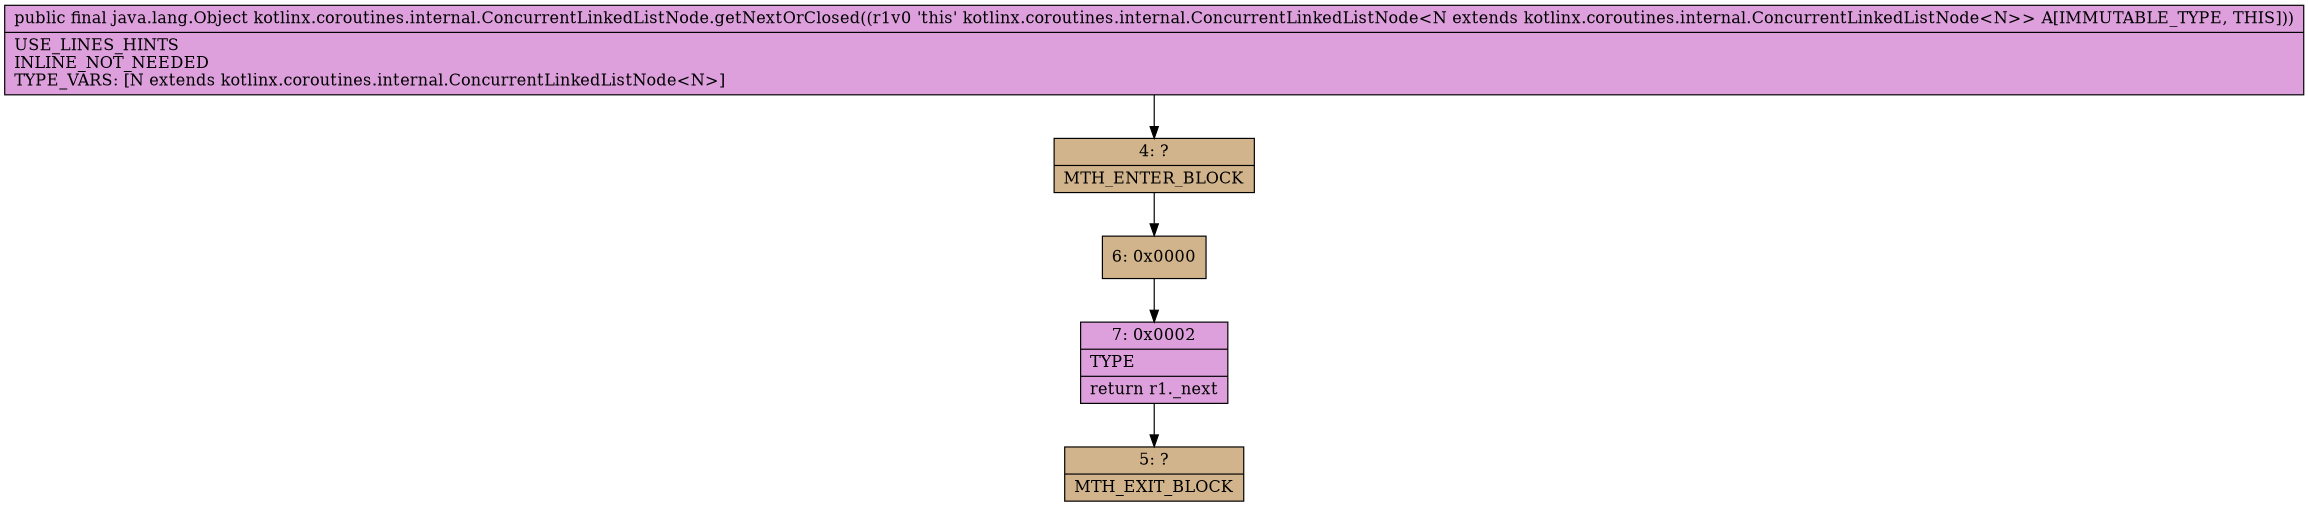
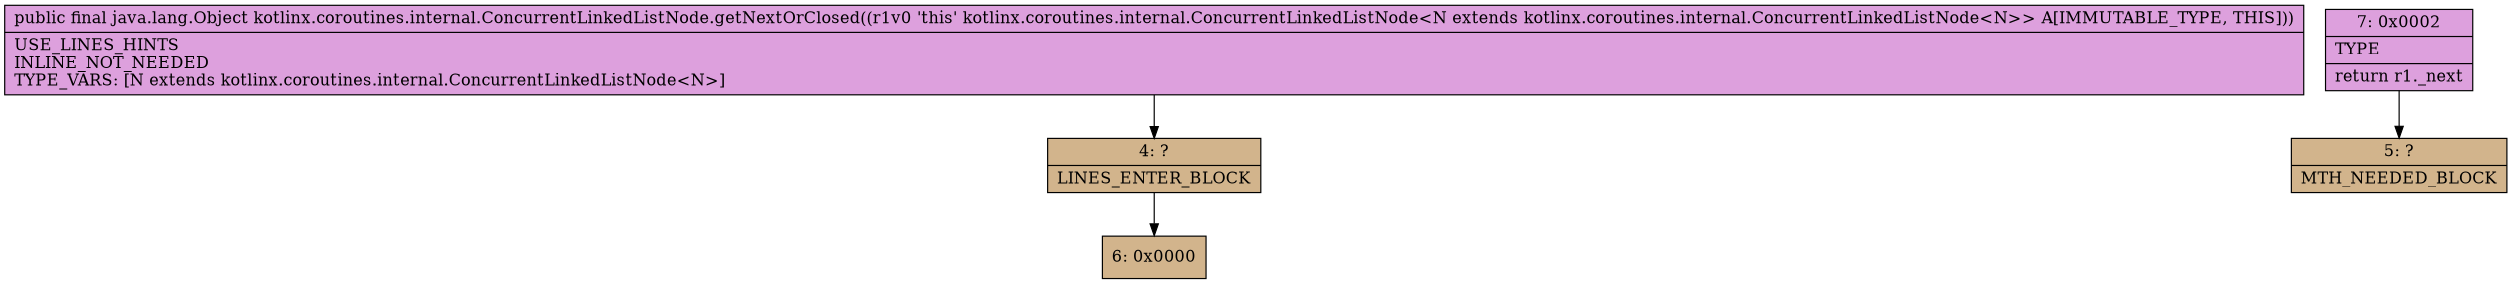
node "4: ?": text "MTH_ENTER_BLOCK" -> "LINES_ENTER_BLOCK"
edge "6: 0x0000" -> "7: 0x0002": removed
node "5: ?": text "MTH_EXIT_BLOCK" -> "MTH_NEEDED_BLOCK"
